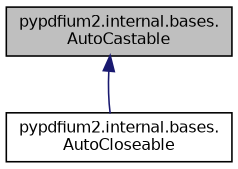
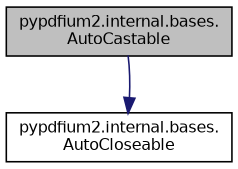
edge "pypdfium2.internal.bases. AutoCloseable" -> "pypdfium2.internal.bases. AutoCastable": reversed
